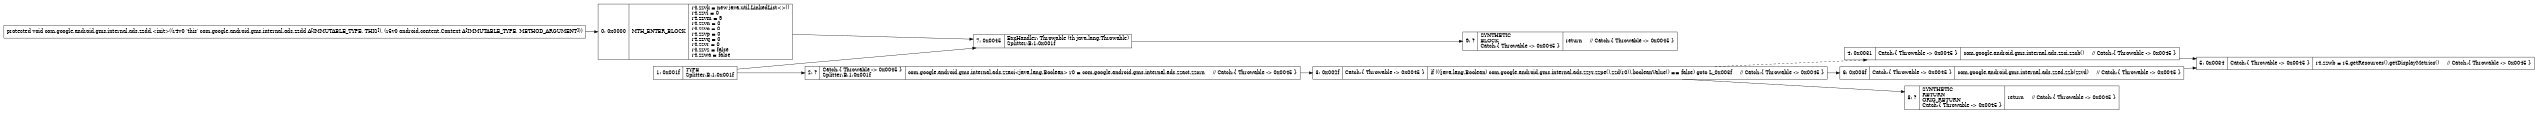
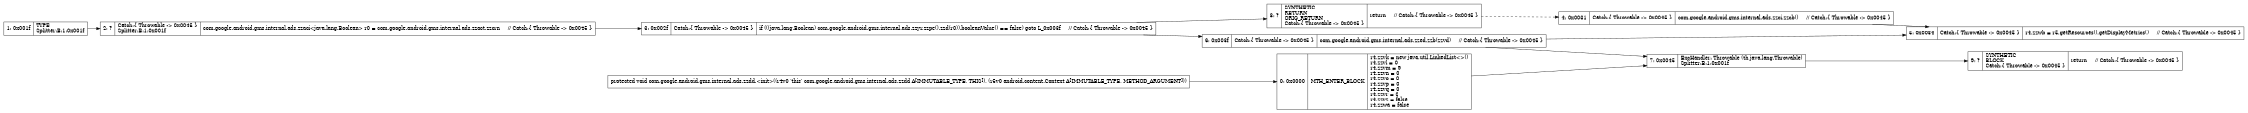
edge "1: 0x001f" -> "7: 0x0045": now "6: 0x003f" -> "7: 0x0045"
edge "3: 0x002f" -> "4: 0x0031": now "8: ?" -> "4: 0x0031"
